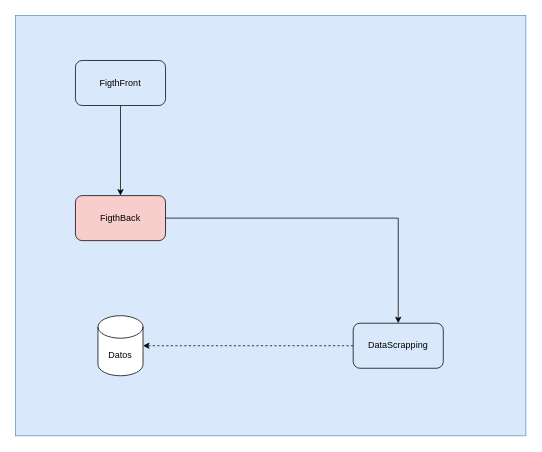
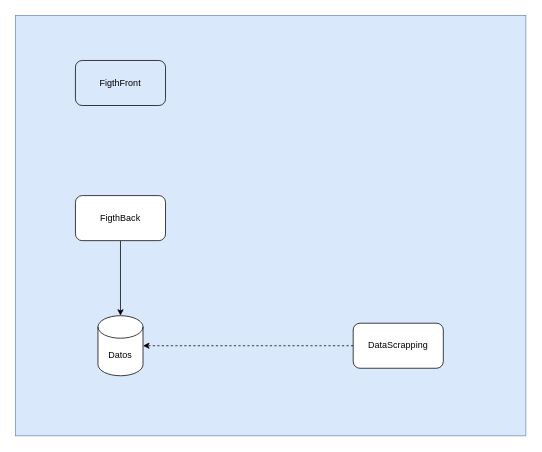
edge "FigthFront" -> "FigthBack": removed
node "FigthBack": fillcolor #f8cecc -> #ffffff
edge "FigthBack" -> "DataScrapping": now "FigthBack" -> "Datos"
node "DataScrapping": fillcolor #dae8fc -> #ffffff
